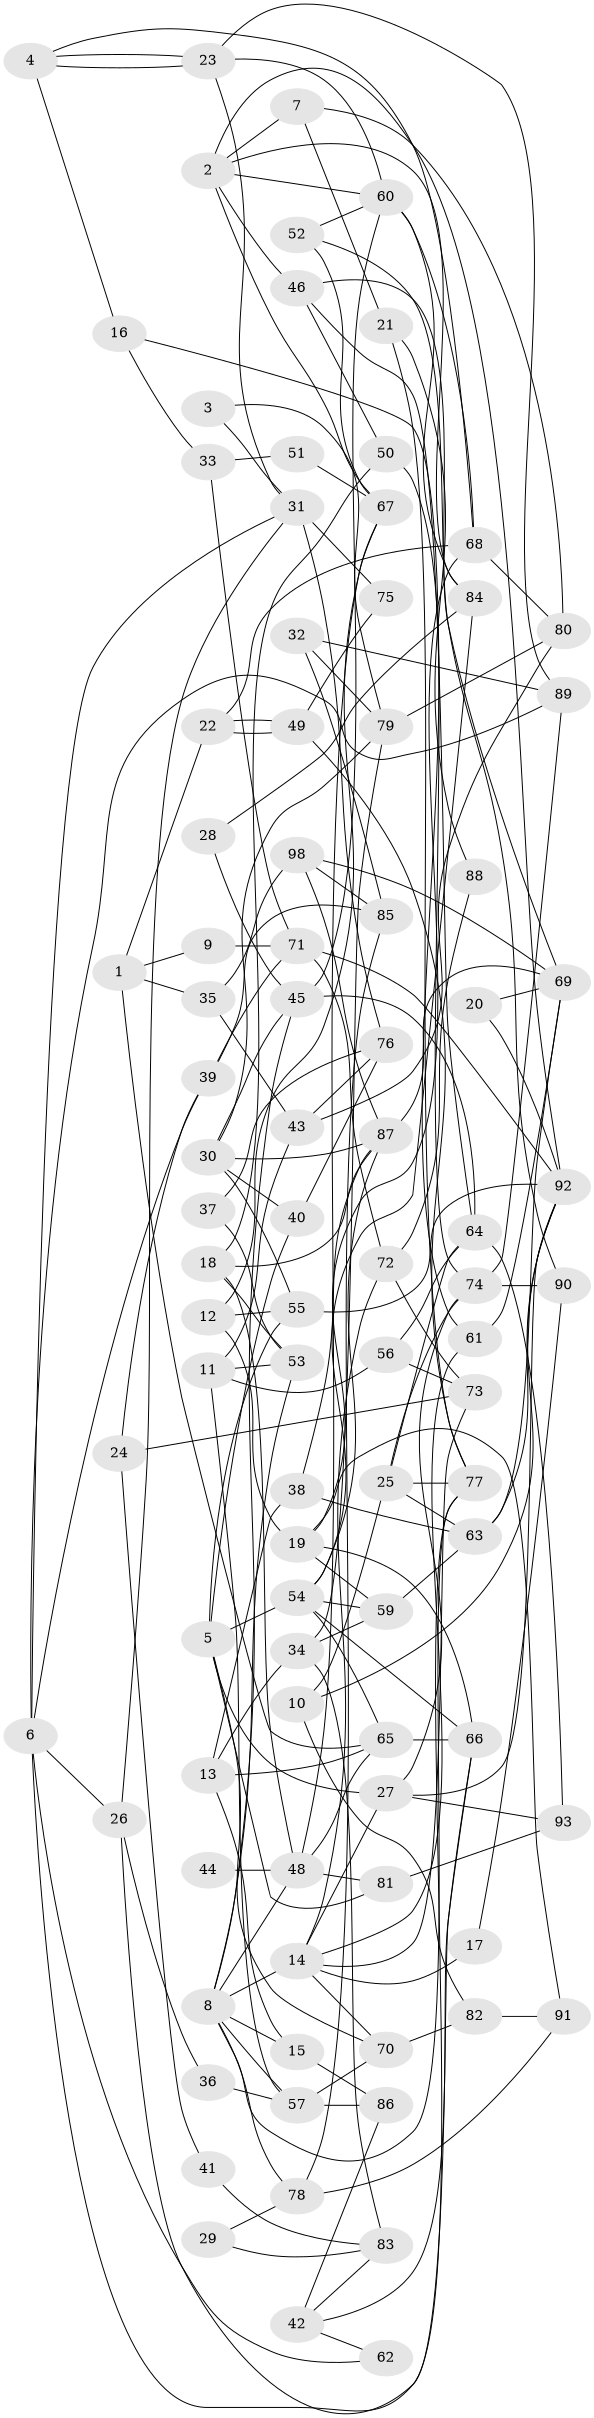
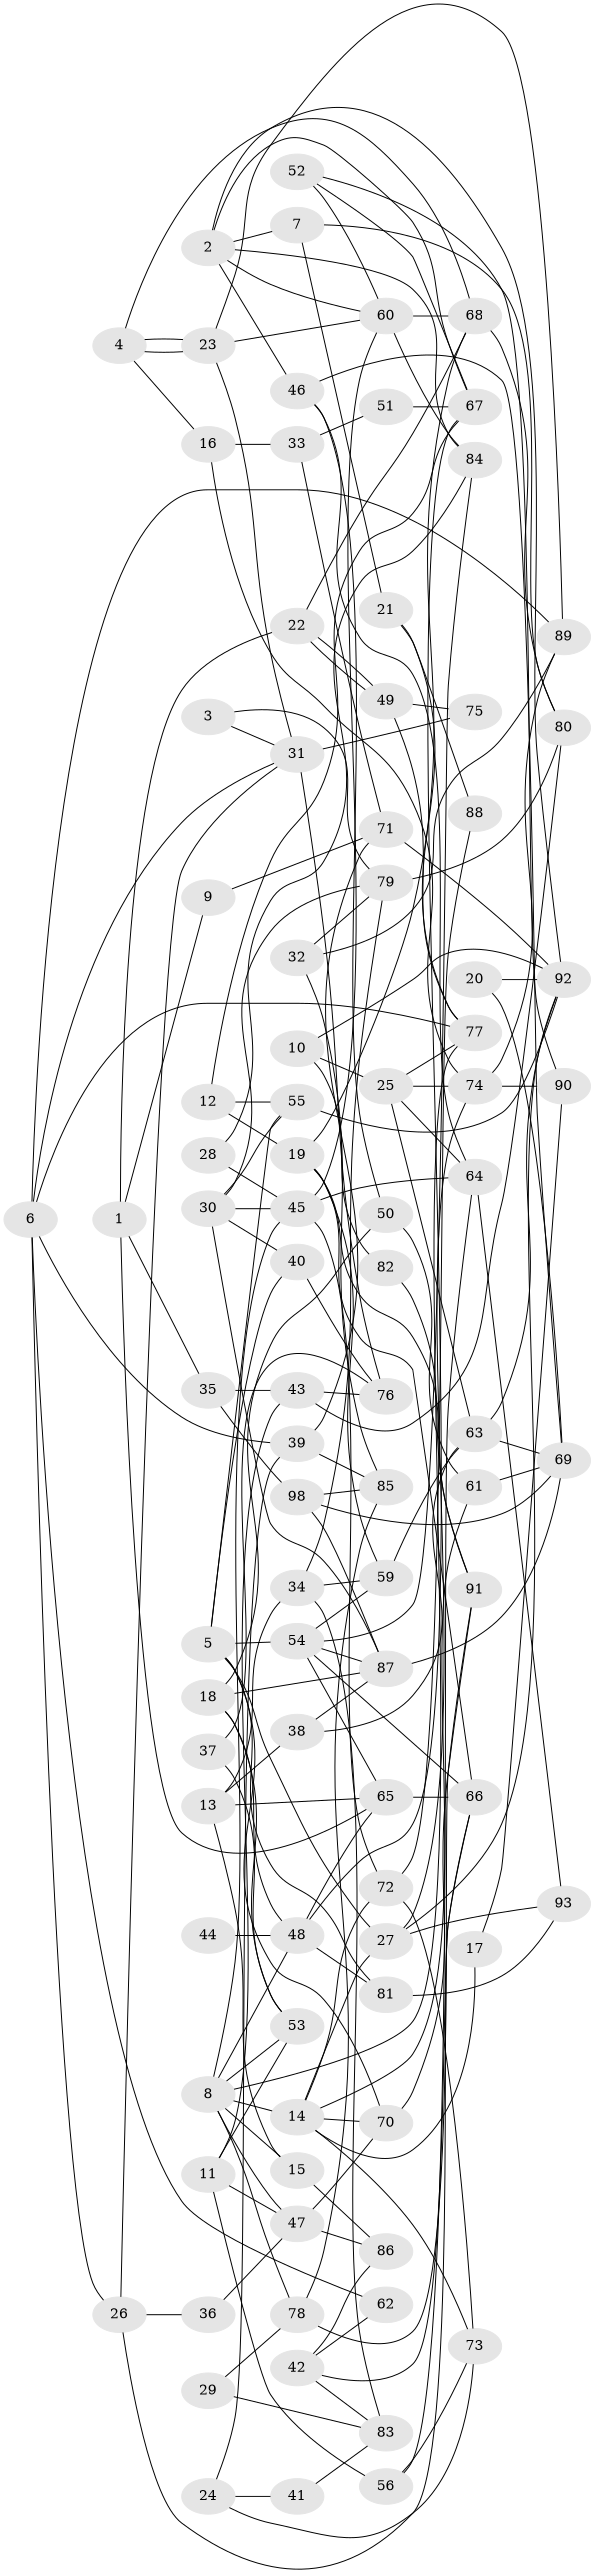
edge "71" -- "72": now "45" -- "72"
edge "82" -- "70": now "91" -- "70"
node "57": label "57" -> "47"
